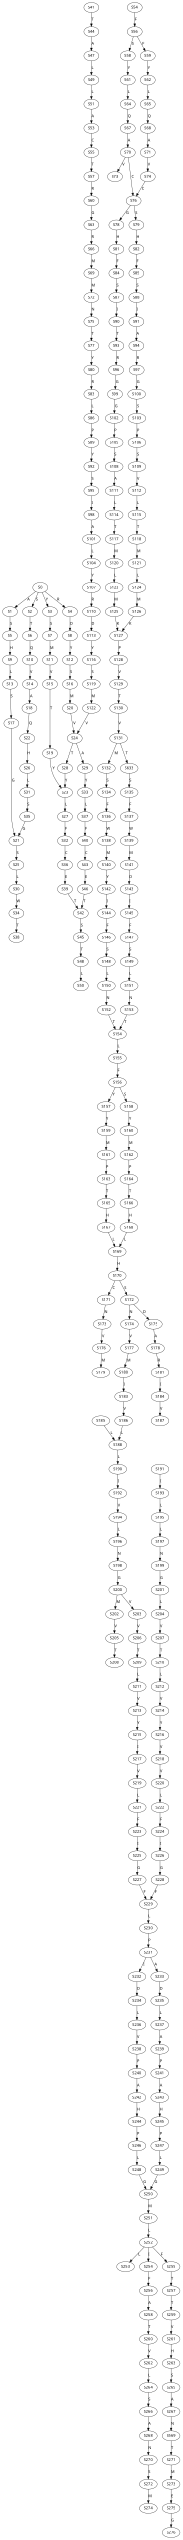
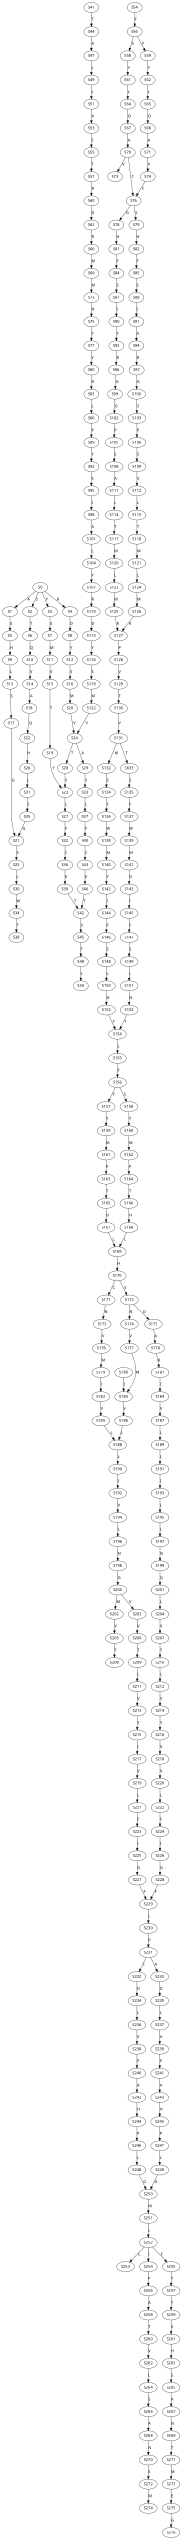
edge "S177" -> "S180": now "S177" -> "S183"
node "S182": added
node "S189": added
